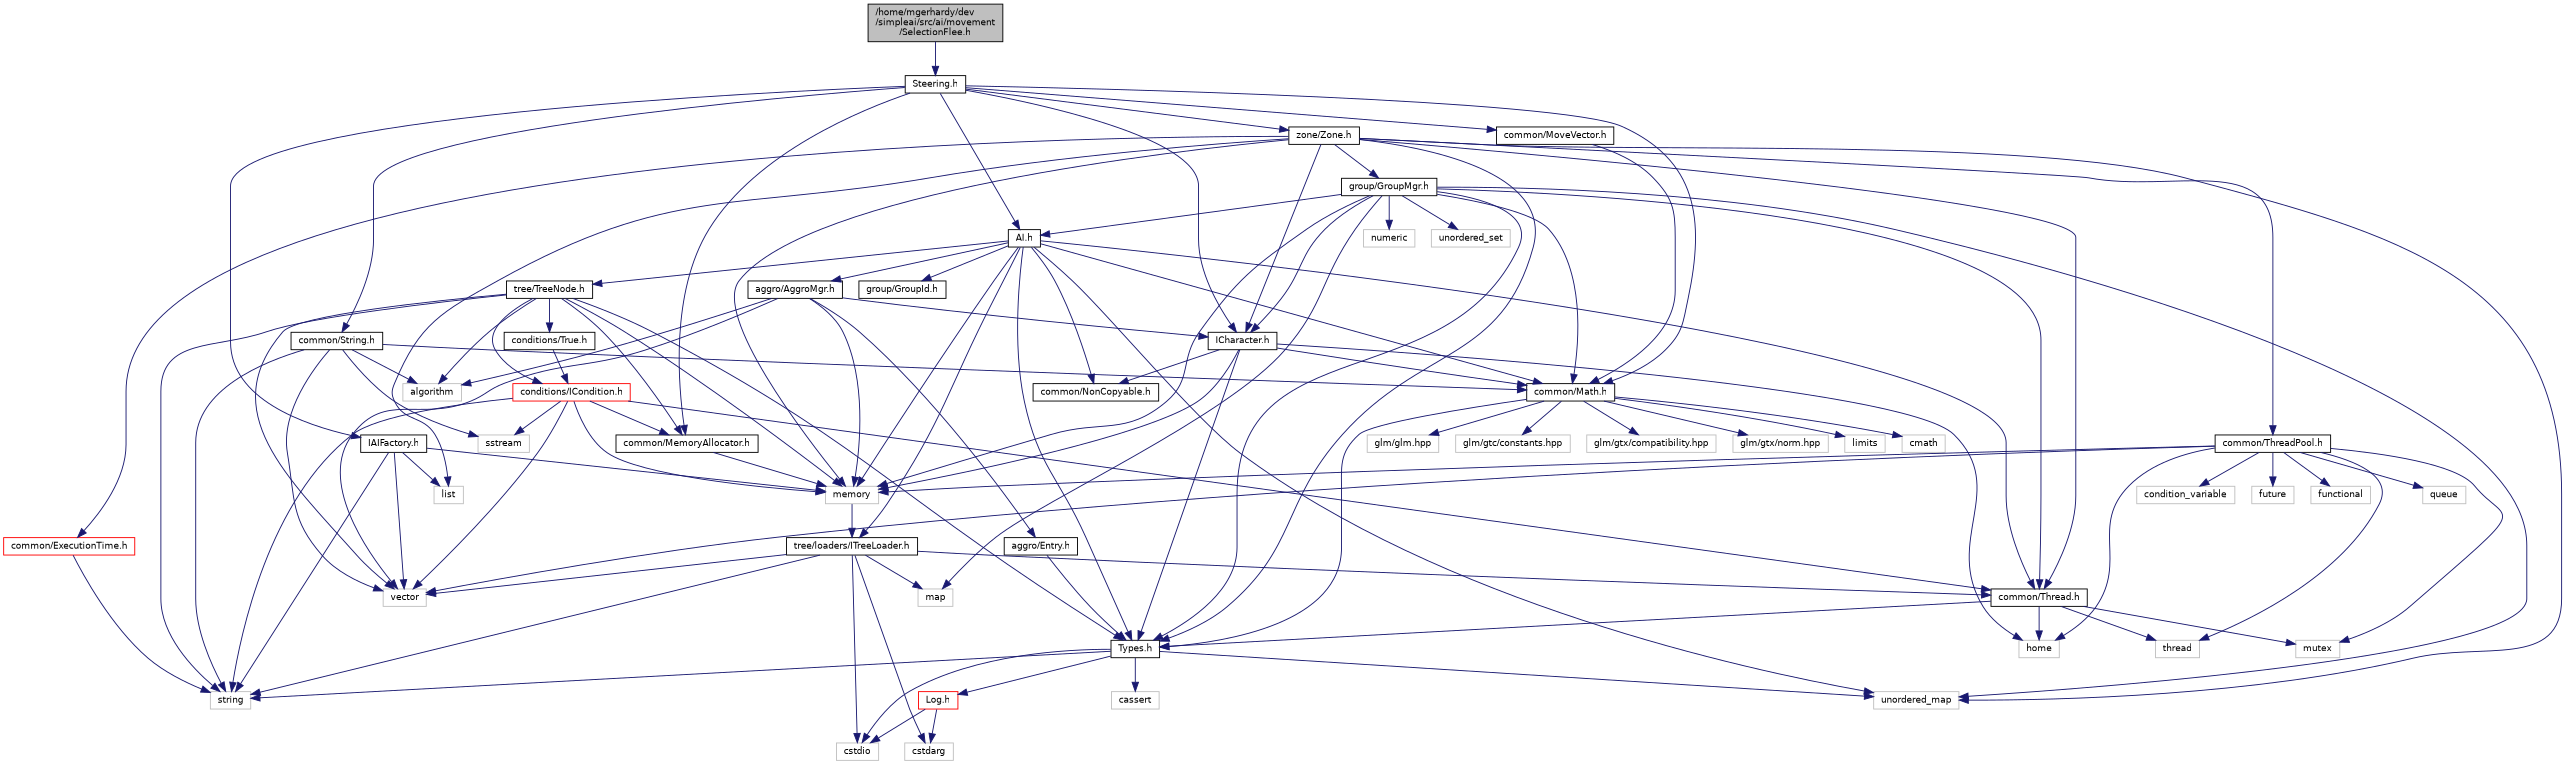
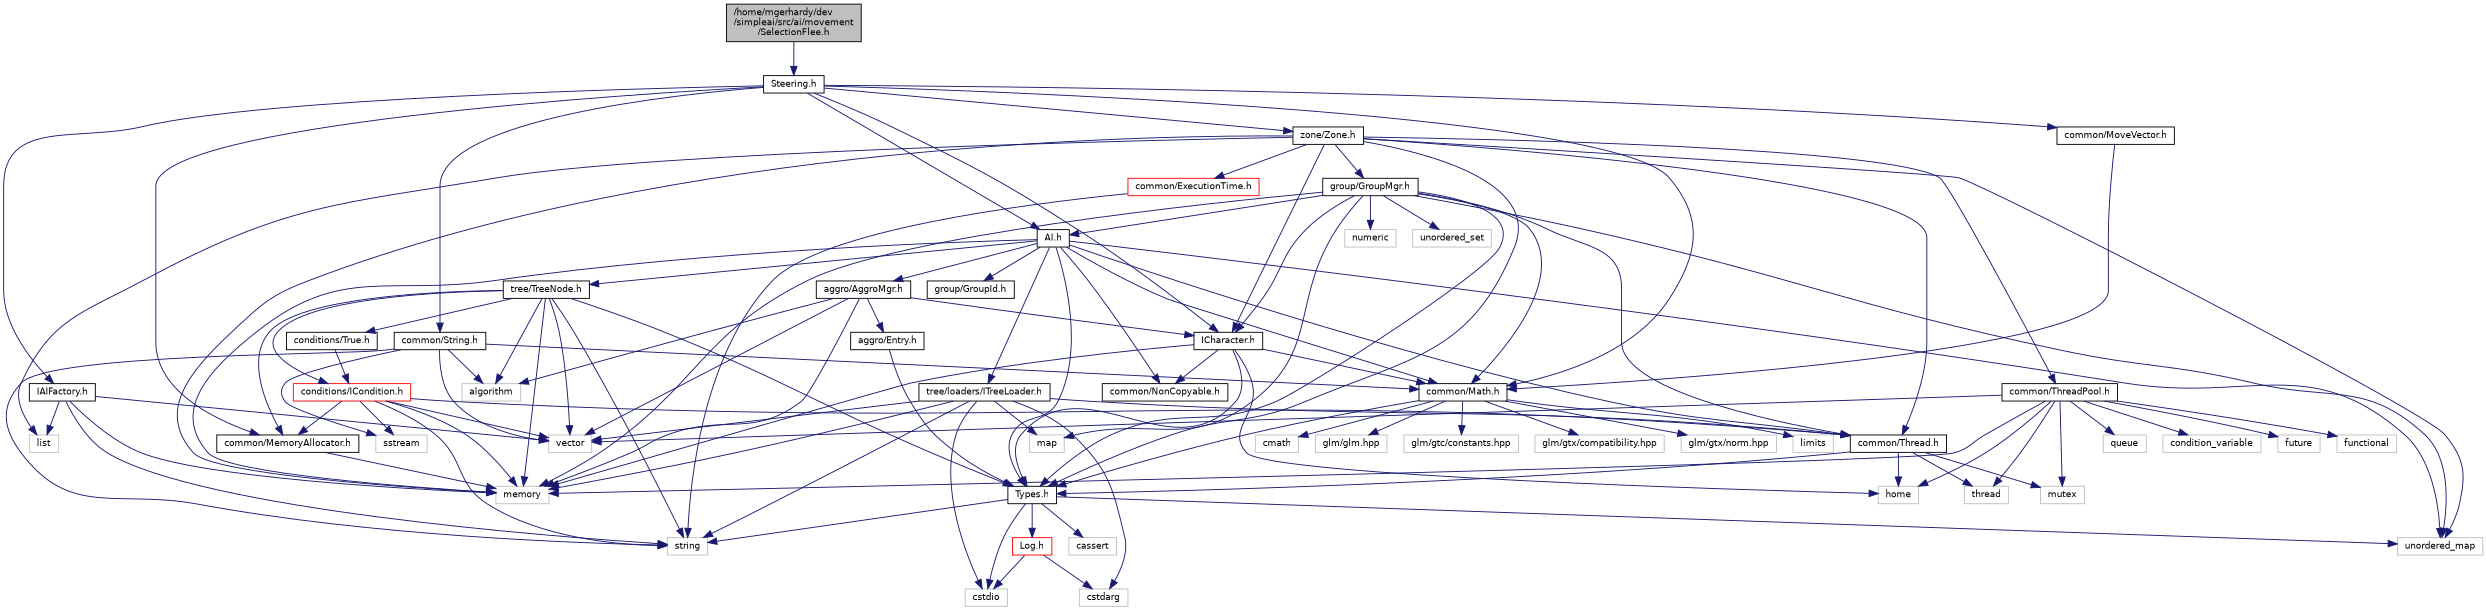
edge "memory" -> "tree/loaders/ITreeLoader.h": reversed
